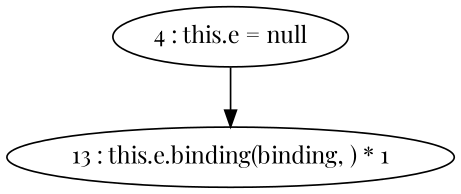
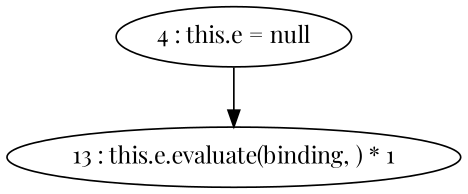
node "13 : this.e.binding(binding, ) * 1": label "13 : this.e.binding(binding, ) * 1" -> "13 : this.e.evaluate(binding, ) * 1"
